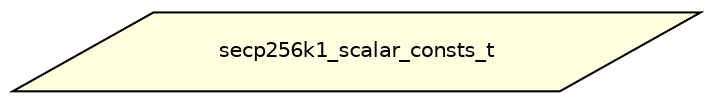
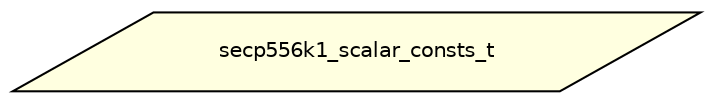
node "secp256k1_scalar_consts_t": label "secp256k1_scalar_consts_t" -> "secp556k1_scalar_consts_t"
